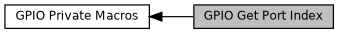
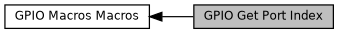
node "GPIO Private Macros": label "GPIO Private Macros" -> "GPIO Macros Macros"
